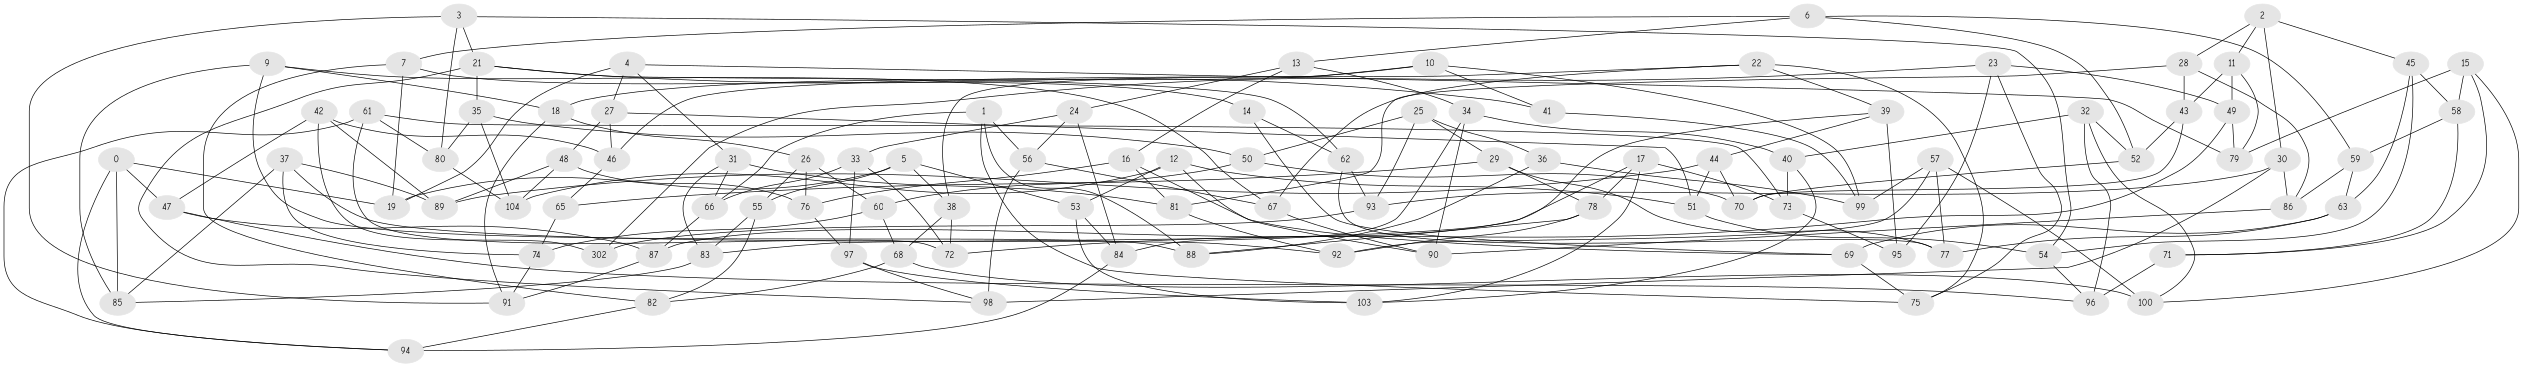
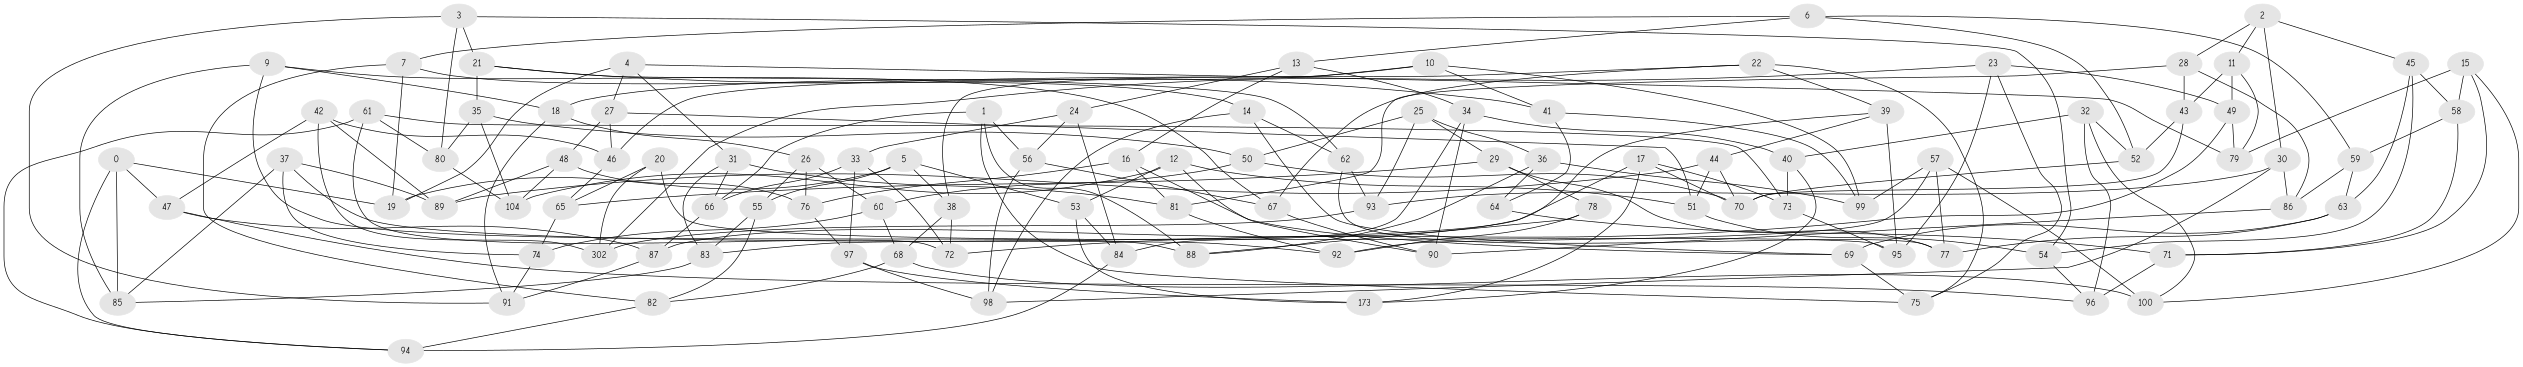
node "20": added
edge "17" -- "78": now "17" -- "70"
node "64": added
edge "21" -- "98": now "14" -- "98"
node "103": label "103" -> "173"
